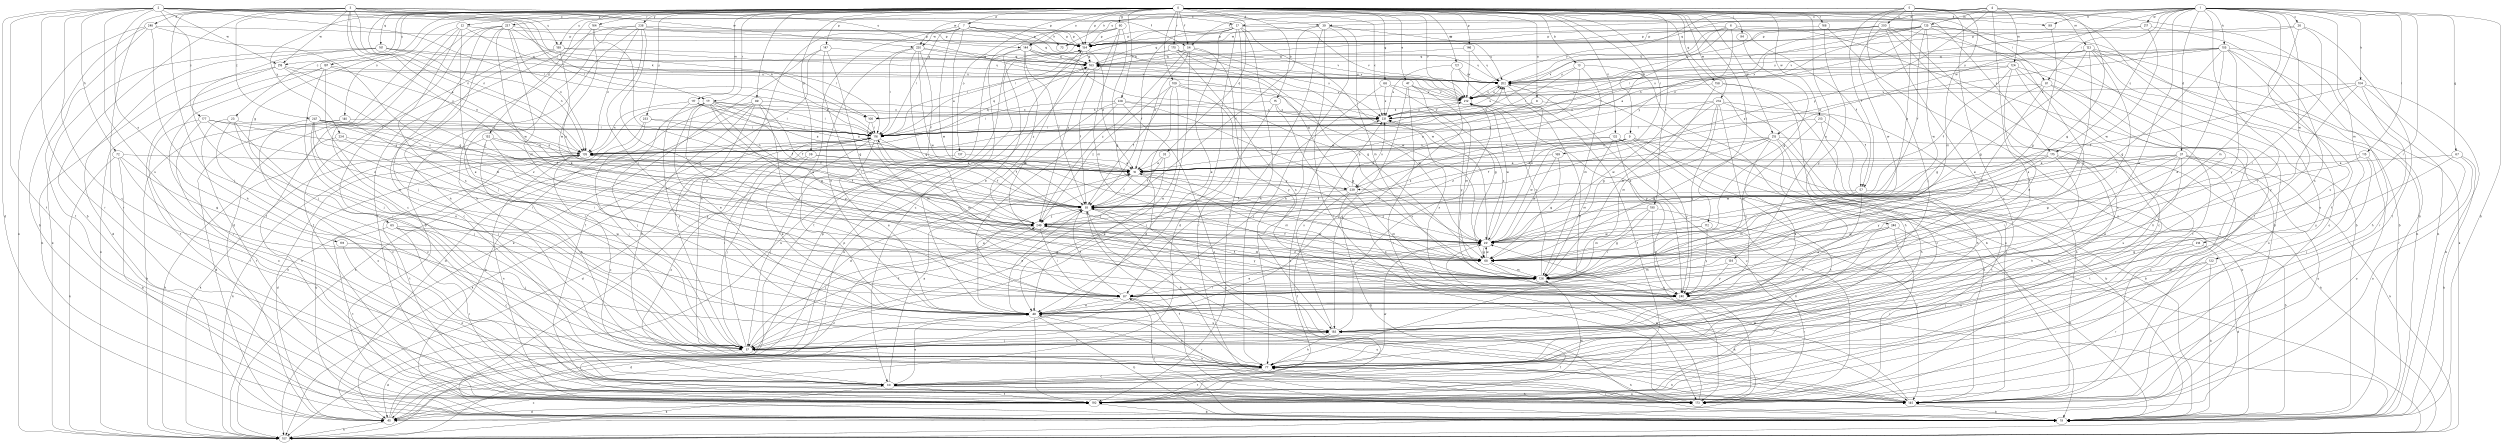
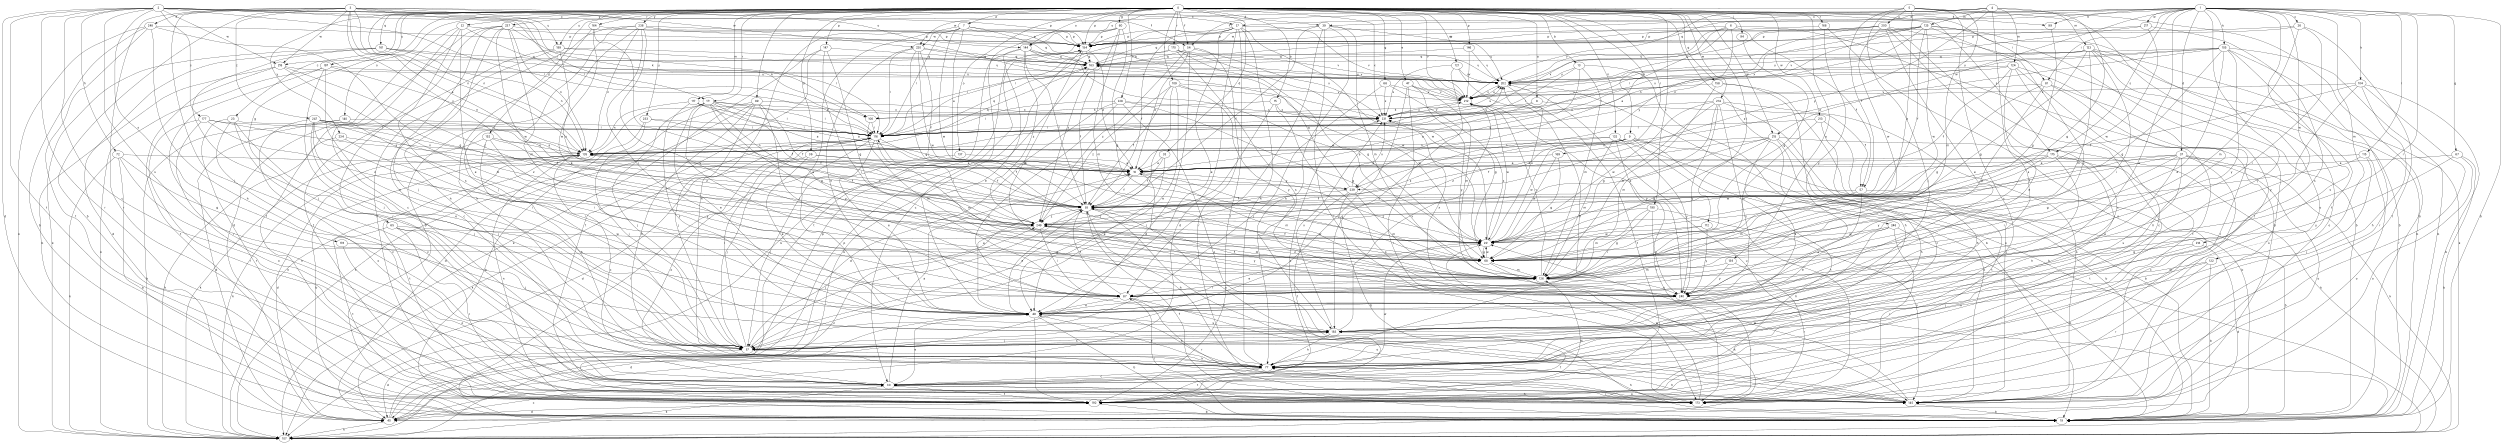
node "73": removed
